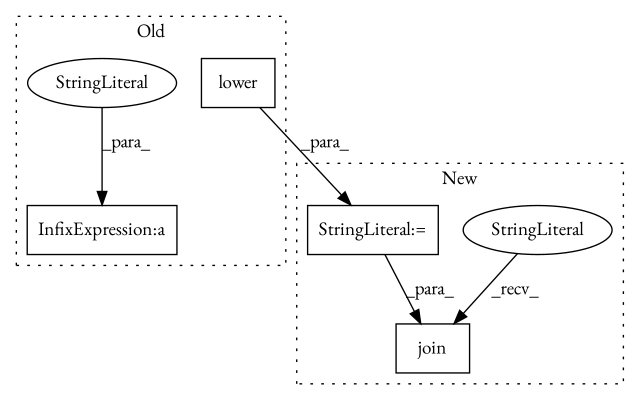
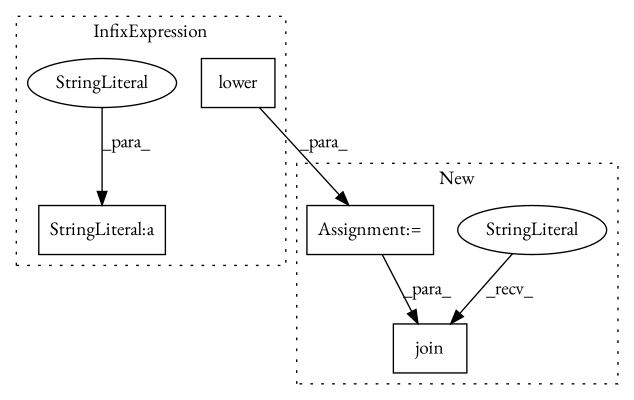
cluster "Old": label "Old" -> "InfixExpression"
node "InfixExpression:a": label "InfixExpression:a" -> "StringLiteral:a"
node "StringLiteral:=": label "StringLiteral:=" -> "Assignment:="
